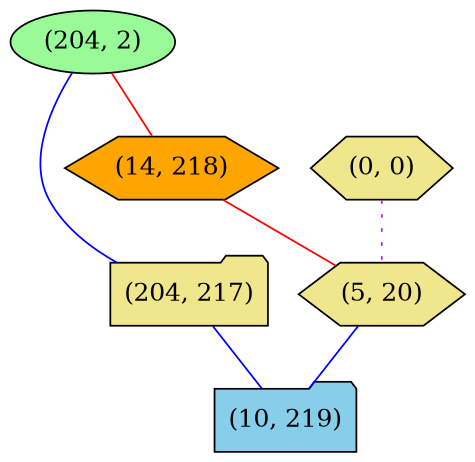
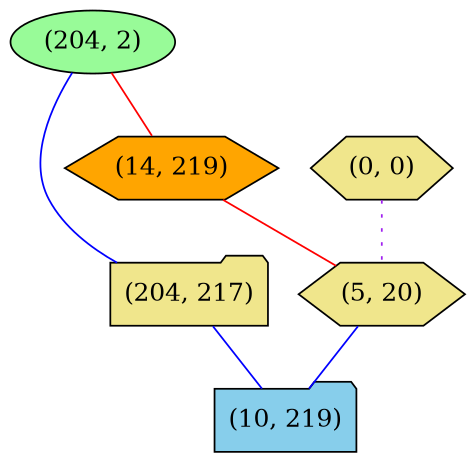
node "(14, 218)": label "(14, 218)" -> "(14, 219)"
